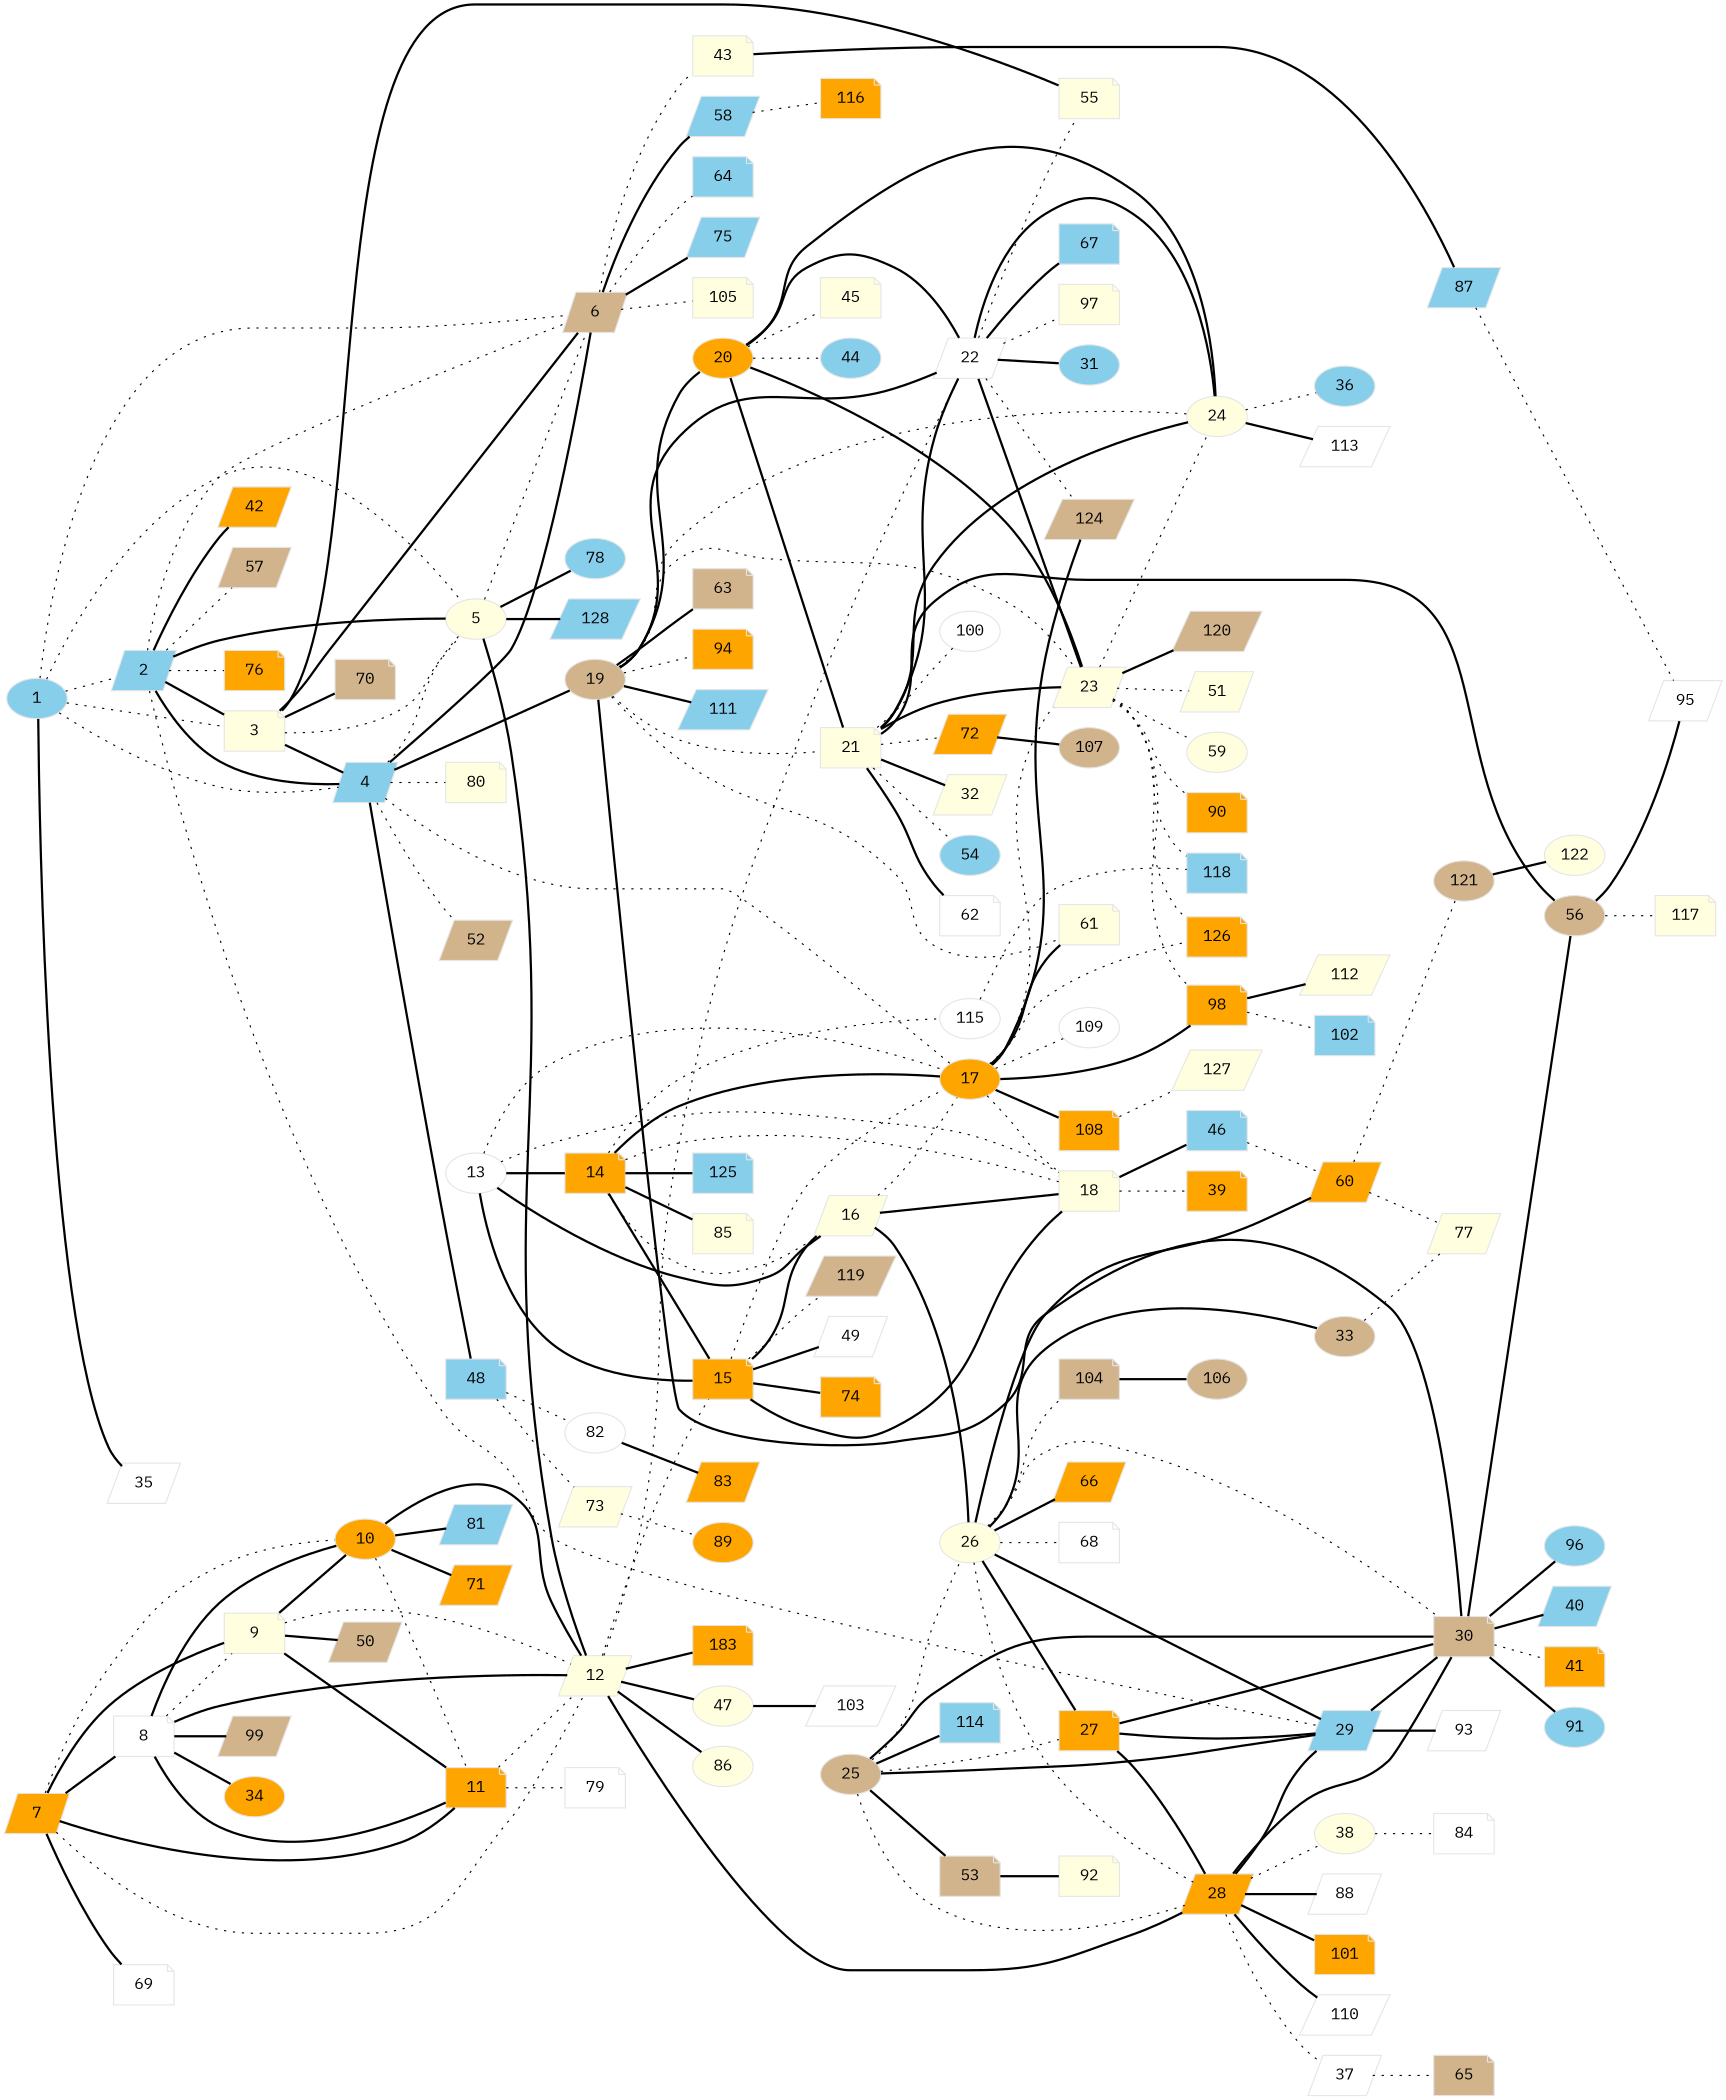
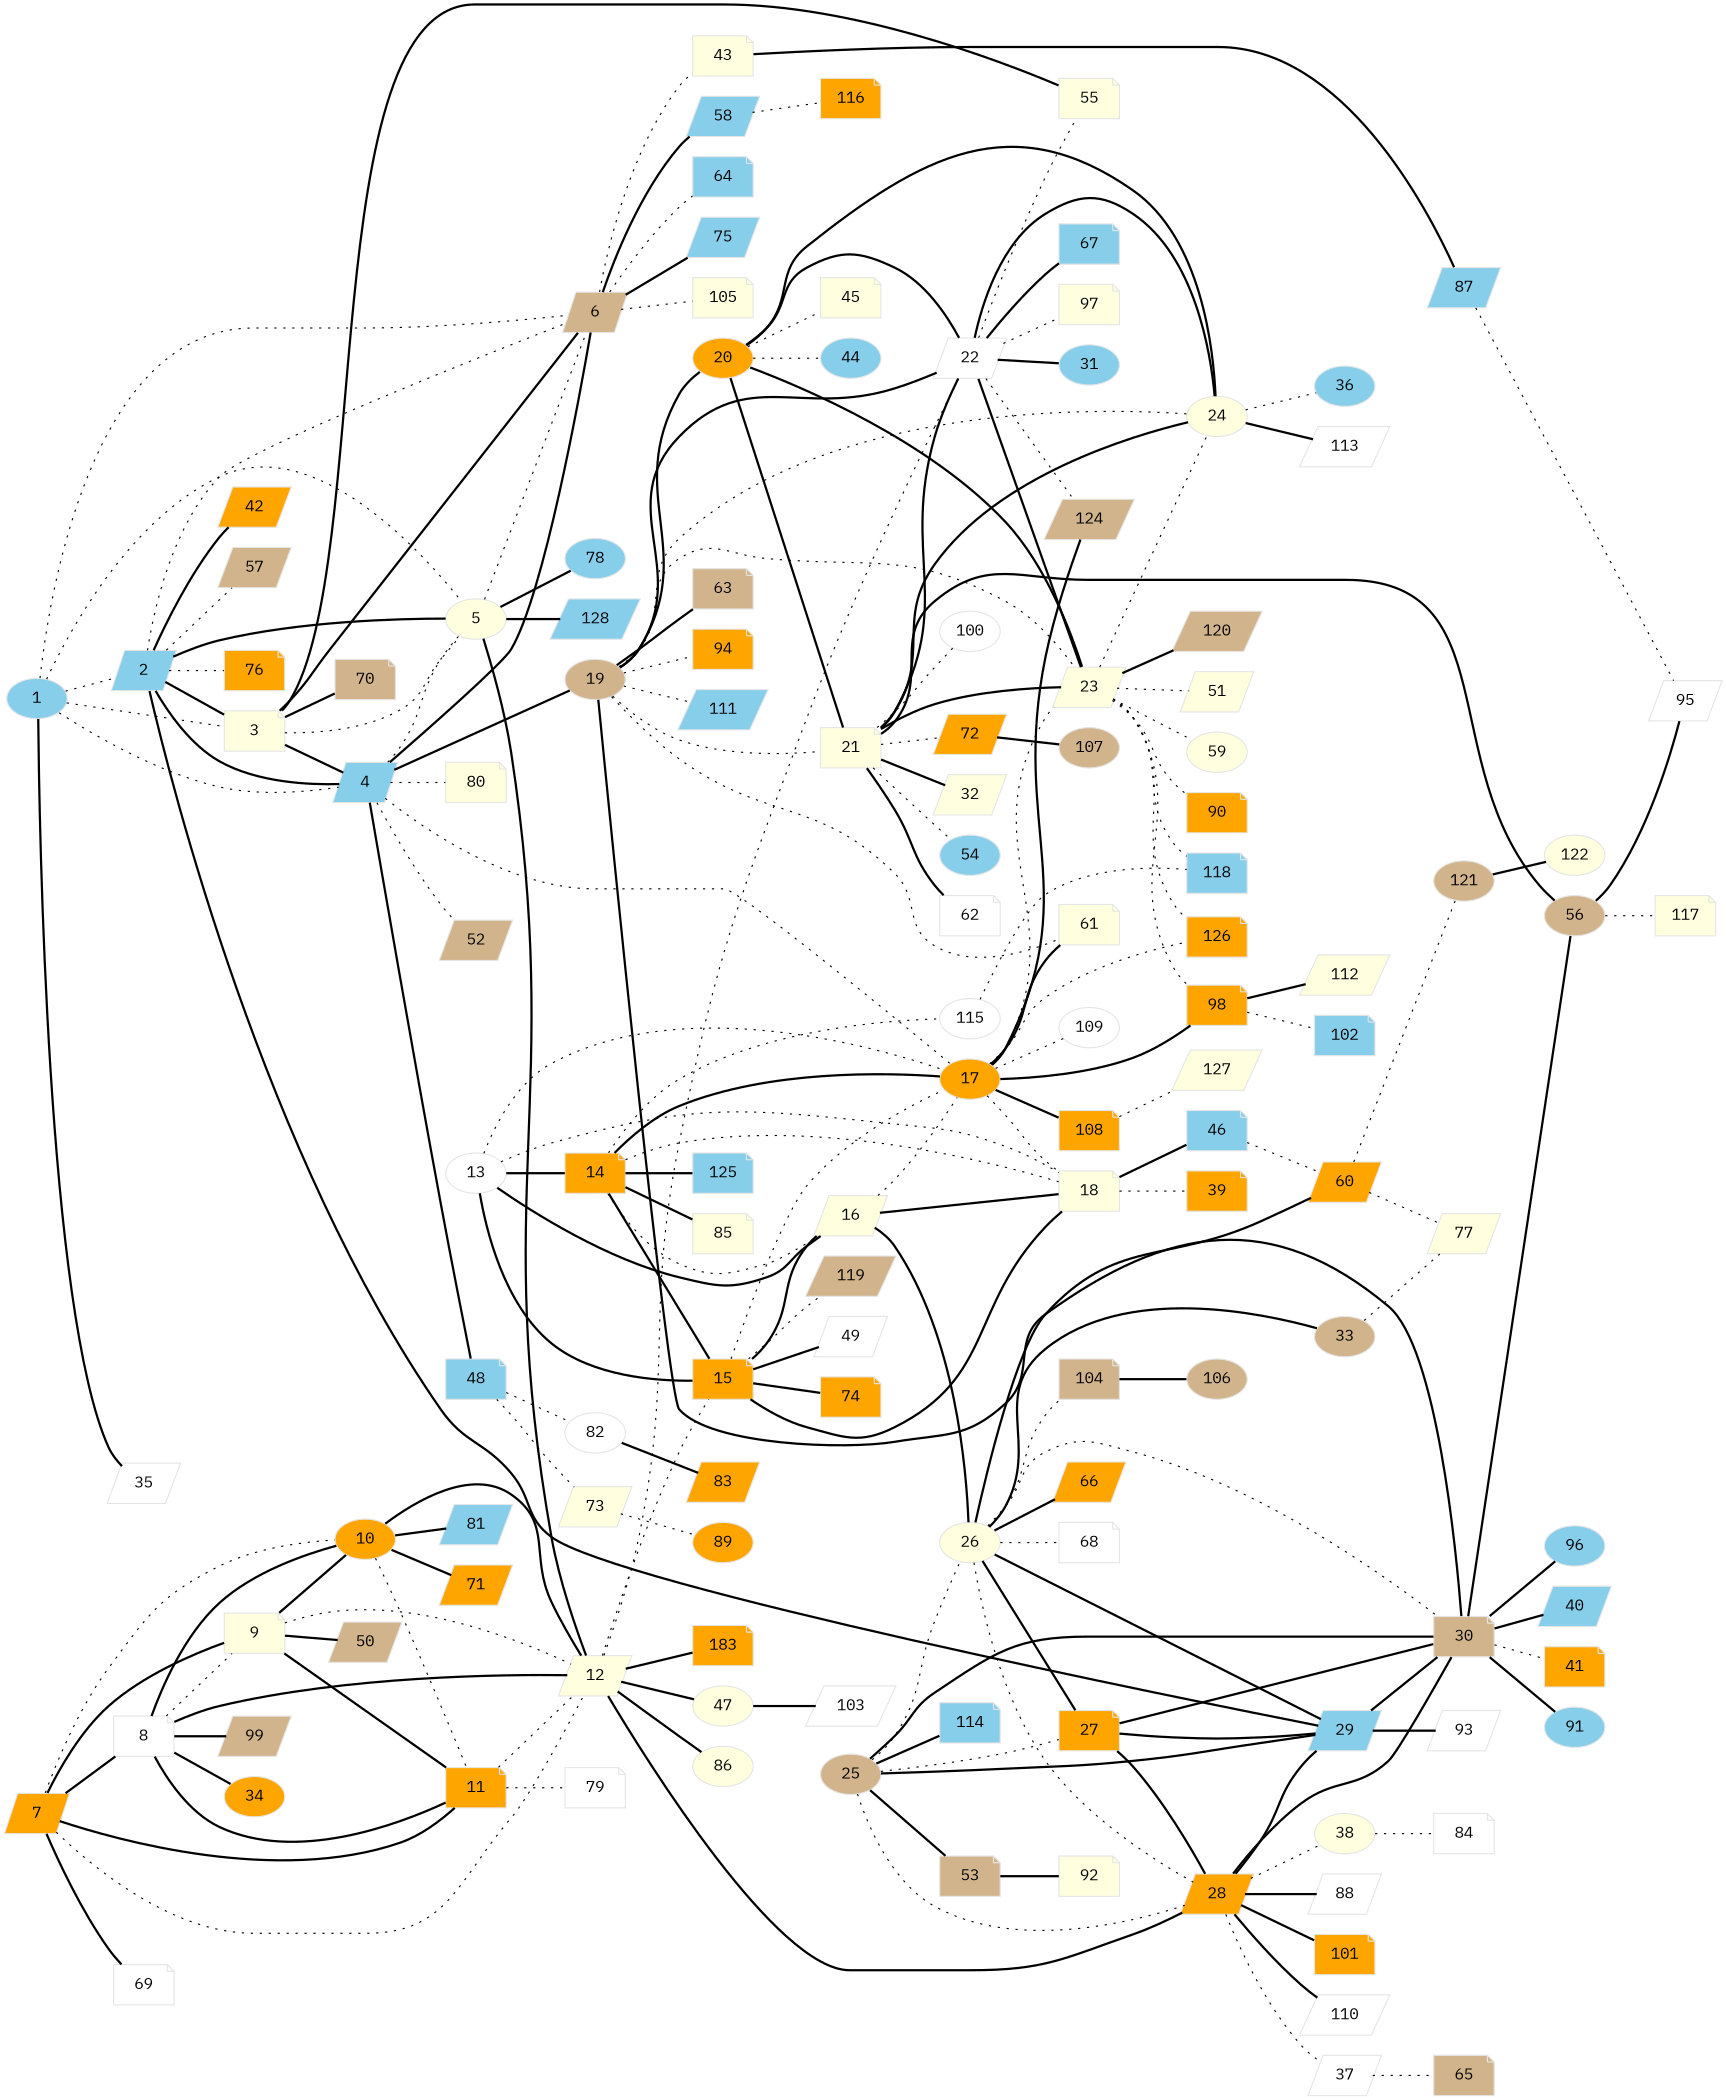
edge "19" -- "111": style bold -> dotted
edge "2" -- "29": style dotted -> bold
